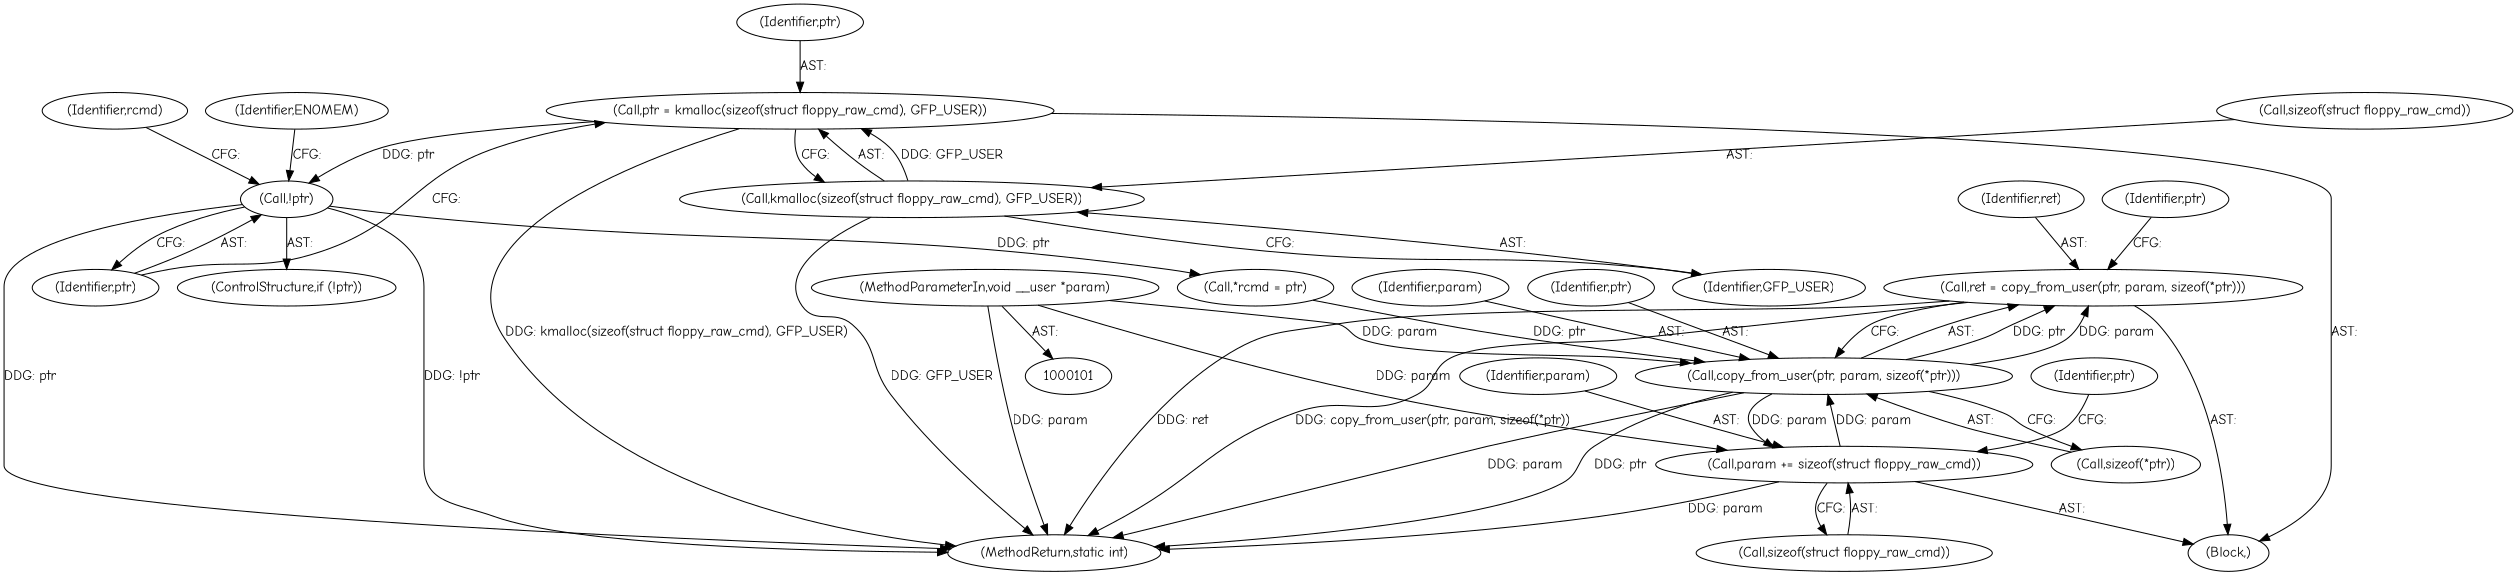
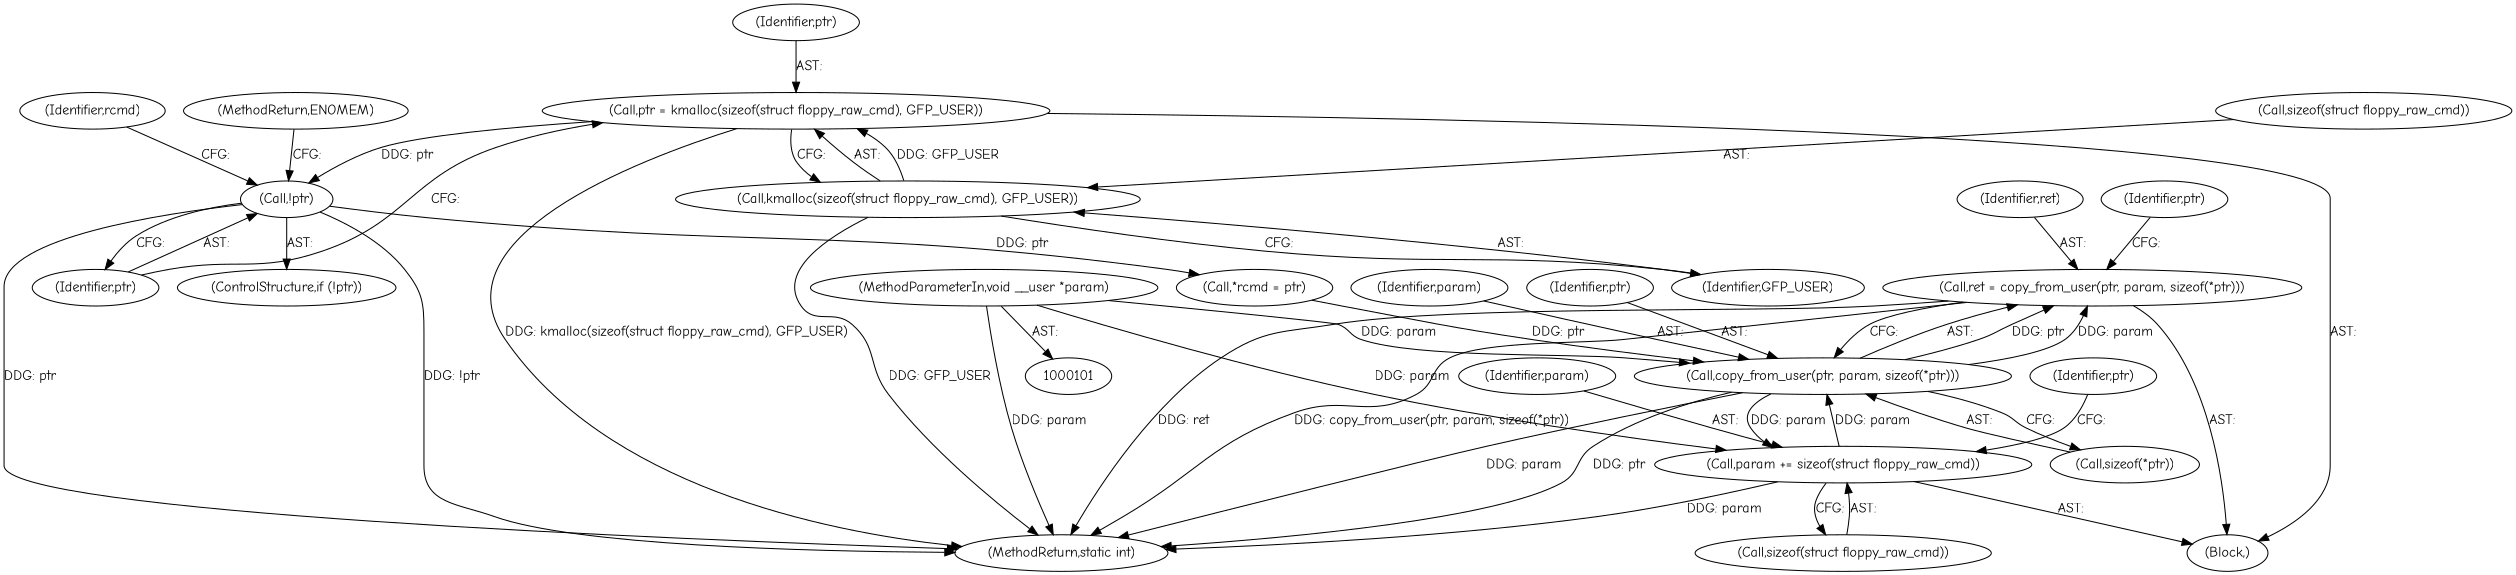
node "(Identifier,ENOMEM)": label "(Identifier,ENOMEM)" -> "(MethodReturn,ENOMEM)"
